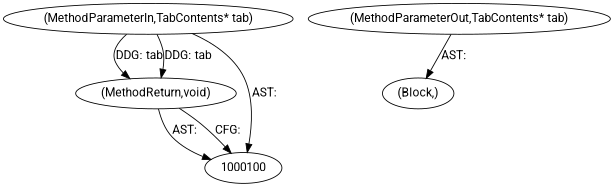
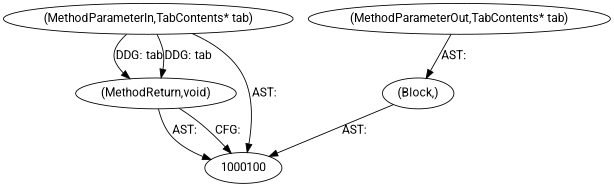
edge "(Block,)" -> "1000100": added, label "AST:"
